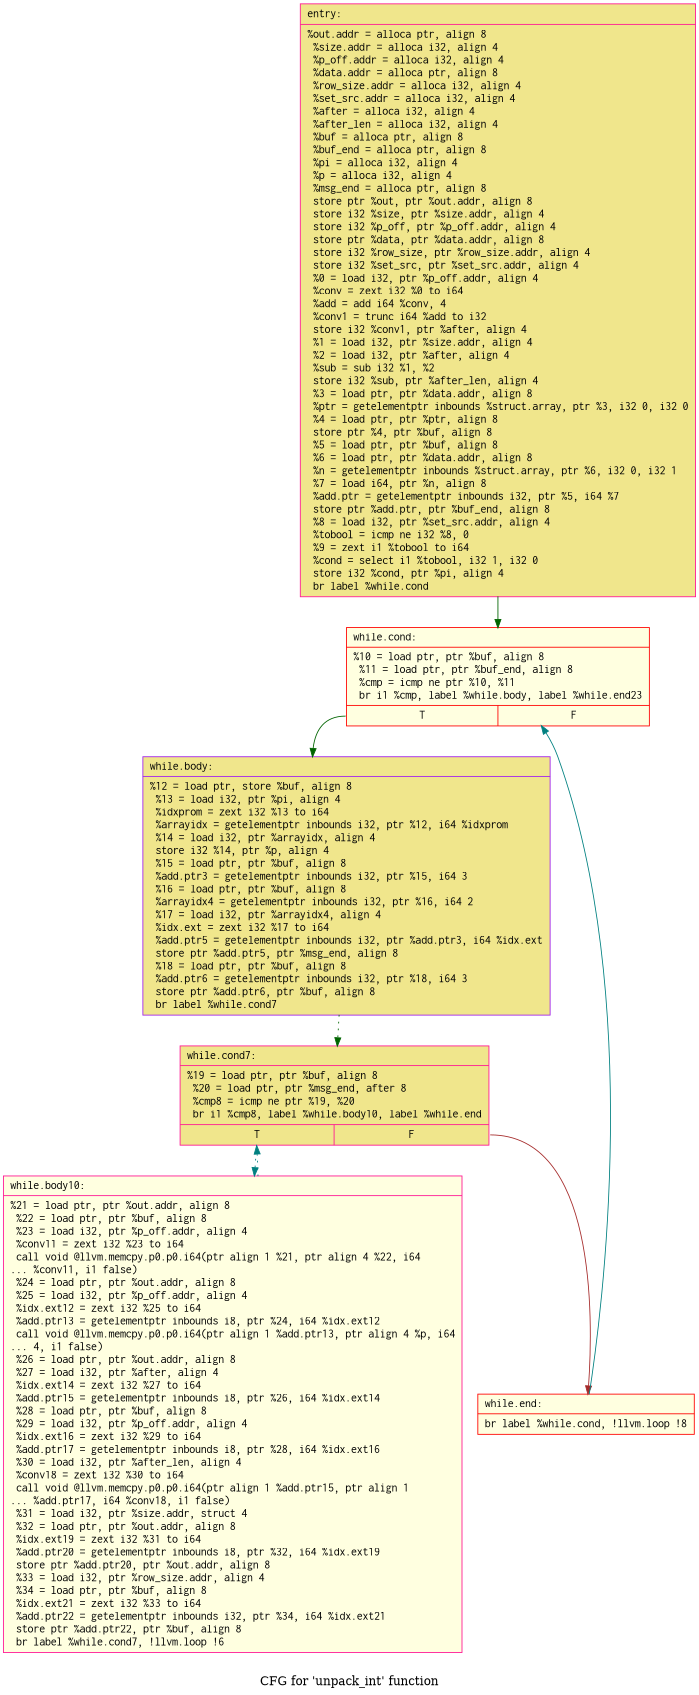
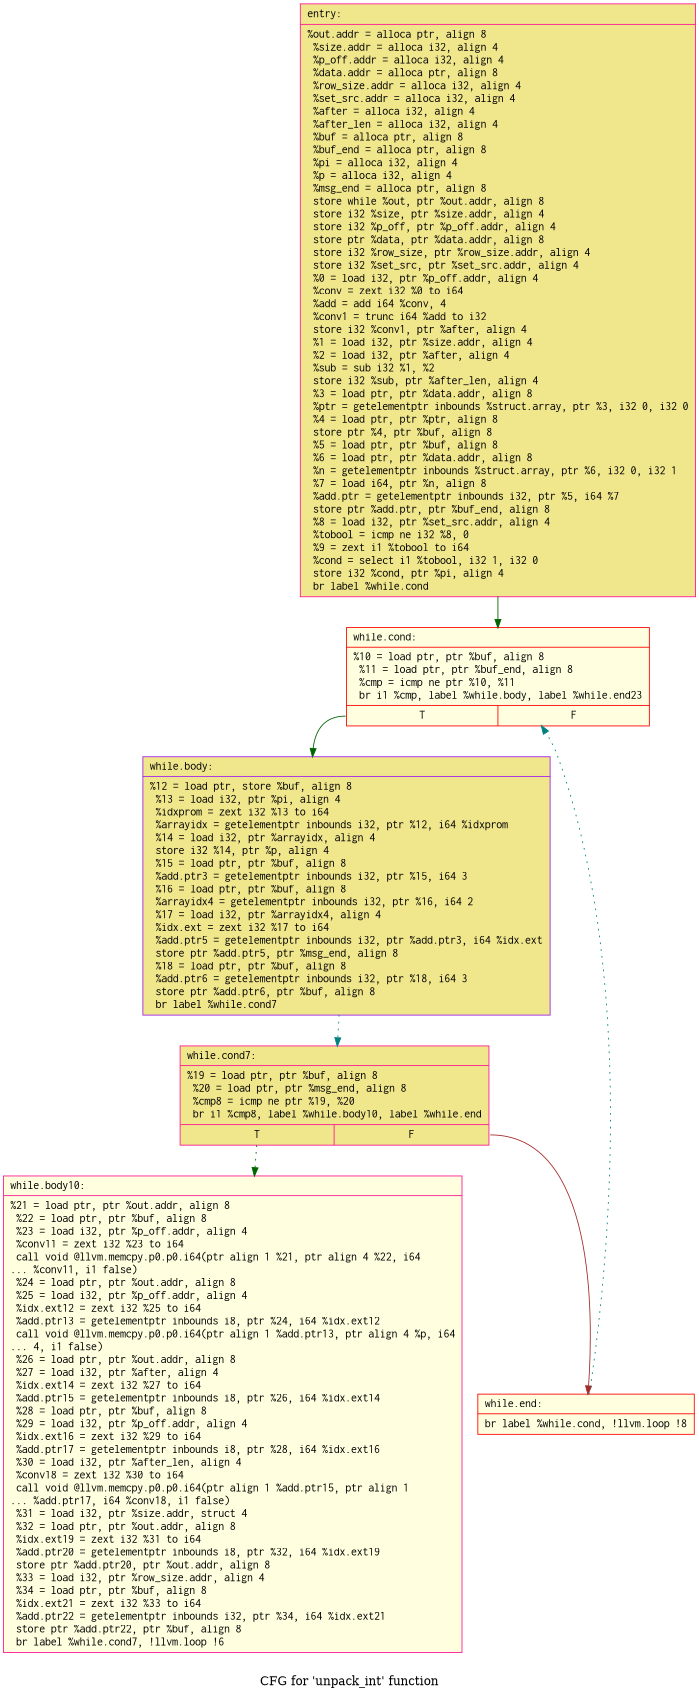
node "entry:": text "store ptr %out, ptr %out.addr, align 8" -> "store while %out, ptr %out.addr, align 8"
edge "while.body:" -> "while.cond7:": color darkgreen -> teal
edge "while.end:" -> "while.cond:": style solid -> dotted
node "while.cond7:": text "%20 = load ptr, ptr %msg_end, after 8" -> "%20 = load ptr, ptr %msg_end, align 8"
edge "while.cond7:" -> "while.body10:": color teal -> darkgreen
edge "while.body10:" -> "while.cond7:": removed
